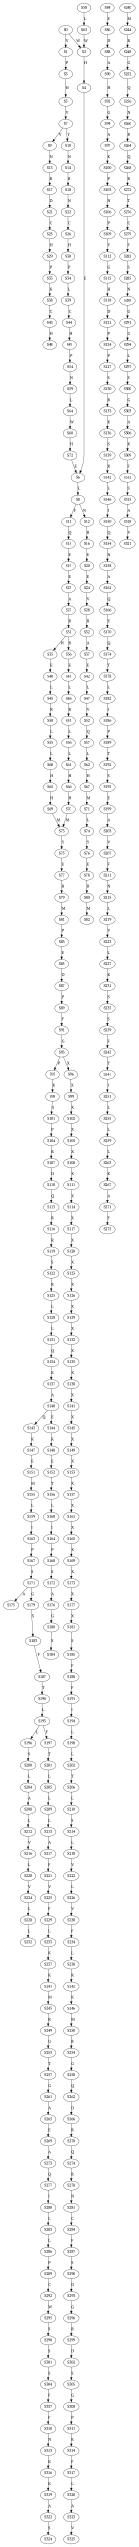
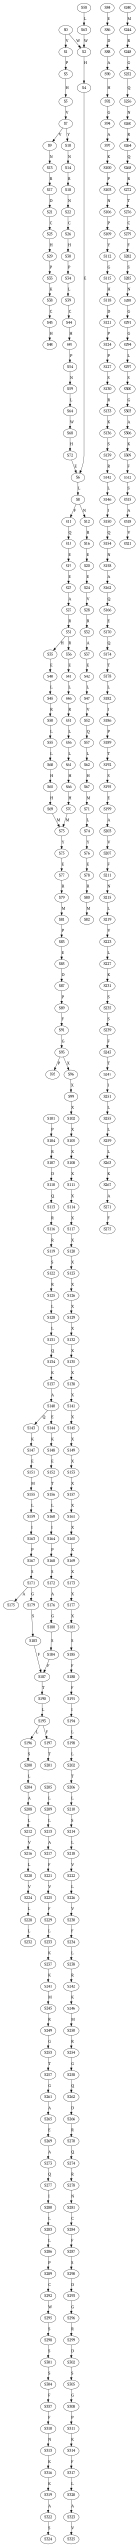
node "S98": removed
edge "S184" -> "S187": added, label "F"
edge "S201" -> "S205": removed, label "L"
